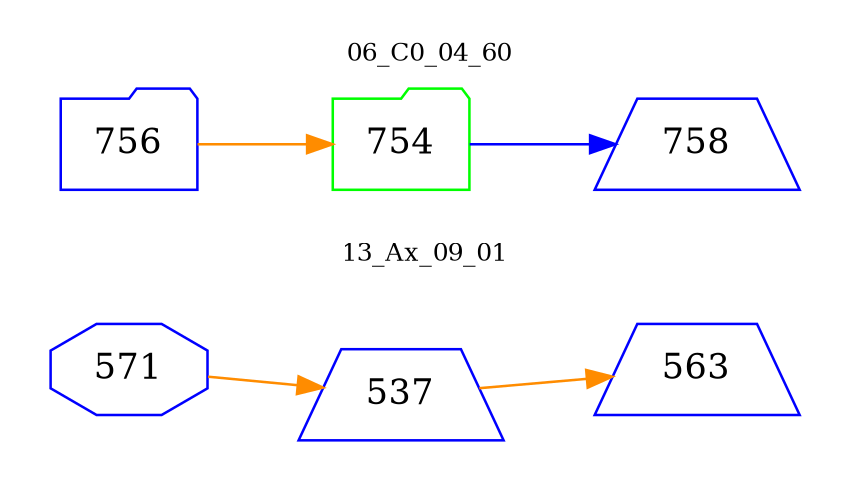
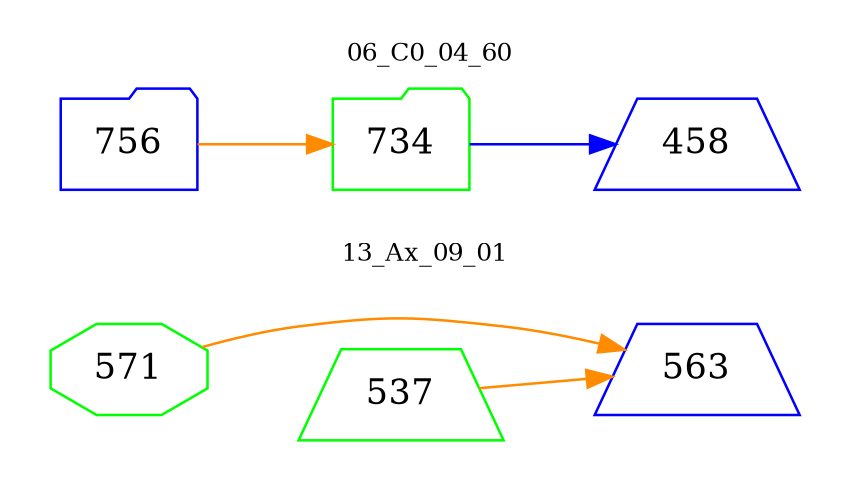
node "754": label "754" -> "734"
node "758": label "758" -> "458"
node "571": color blue -> green
edge "571" -> "537": now "571" -> "563"
node "537": color blue -> green
